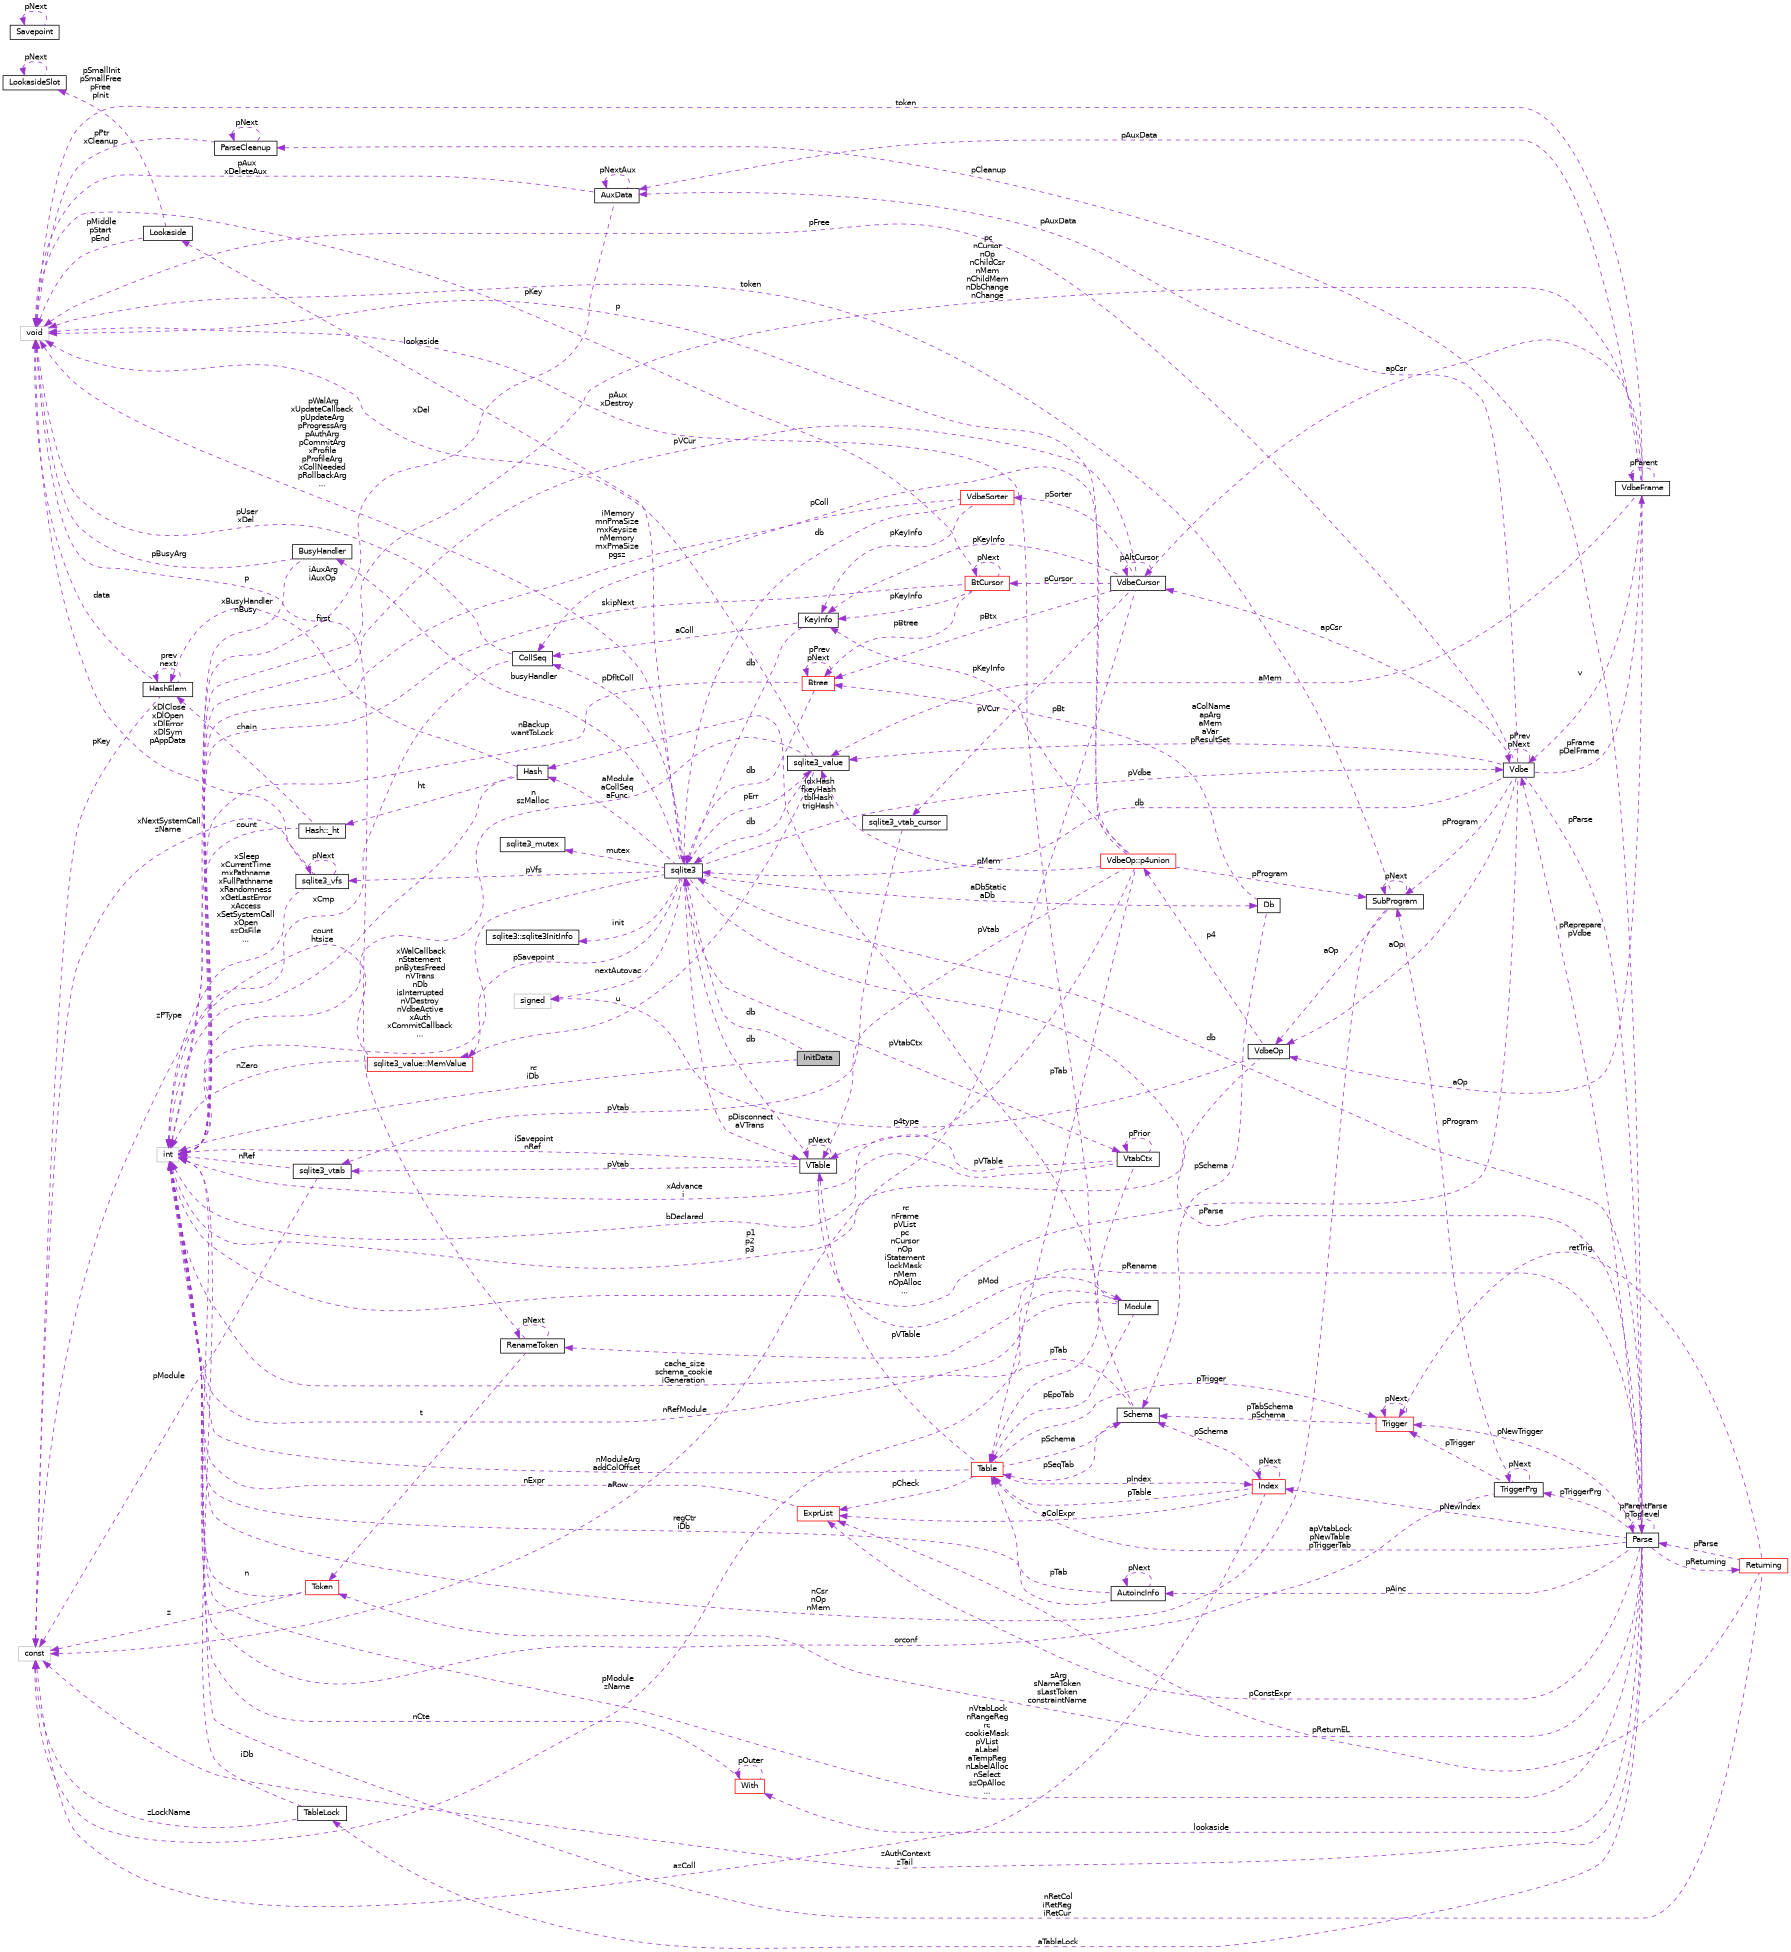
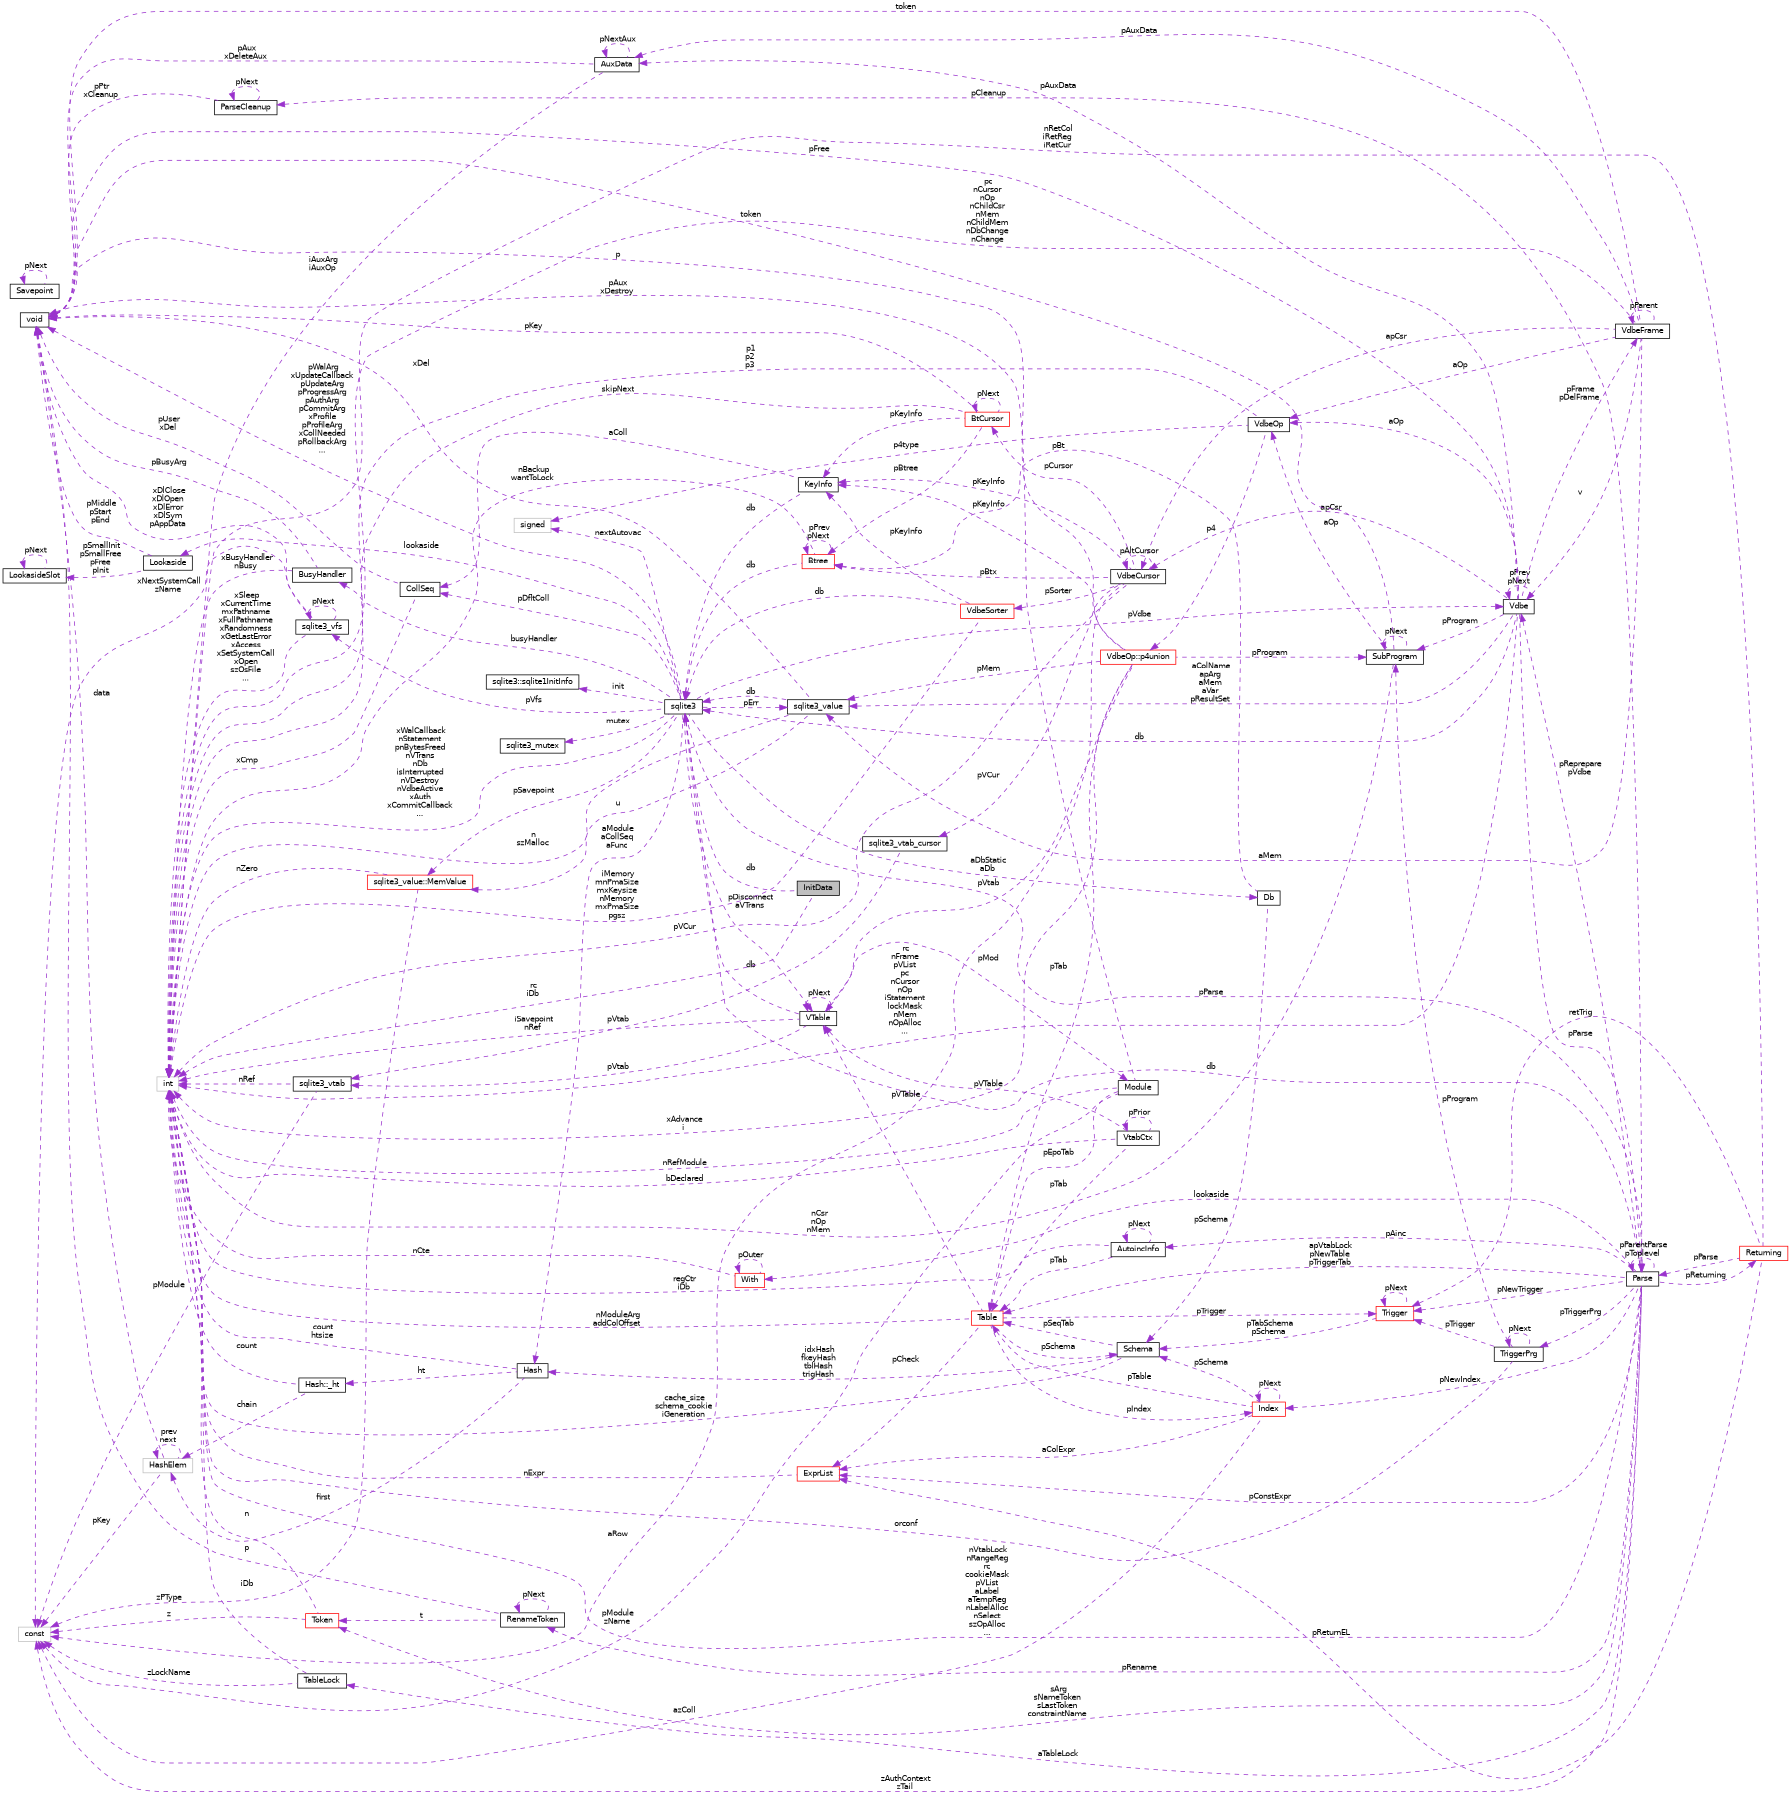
node "void": color grey75 -> black
edge "VdbeOp::p4union" -> "CollSeq": removed, label "pColl"
node "HashElem": color black -> grey75
node "sqlite3::sqlite3InitInfo": label "sqlite3::sqlite3InitInfo" -> "sqlite3::sqlite1InitInfo"
edge "sqlite3" -> "VtabCtx": removed, label "pVtabCtx"
